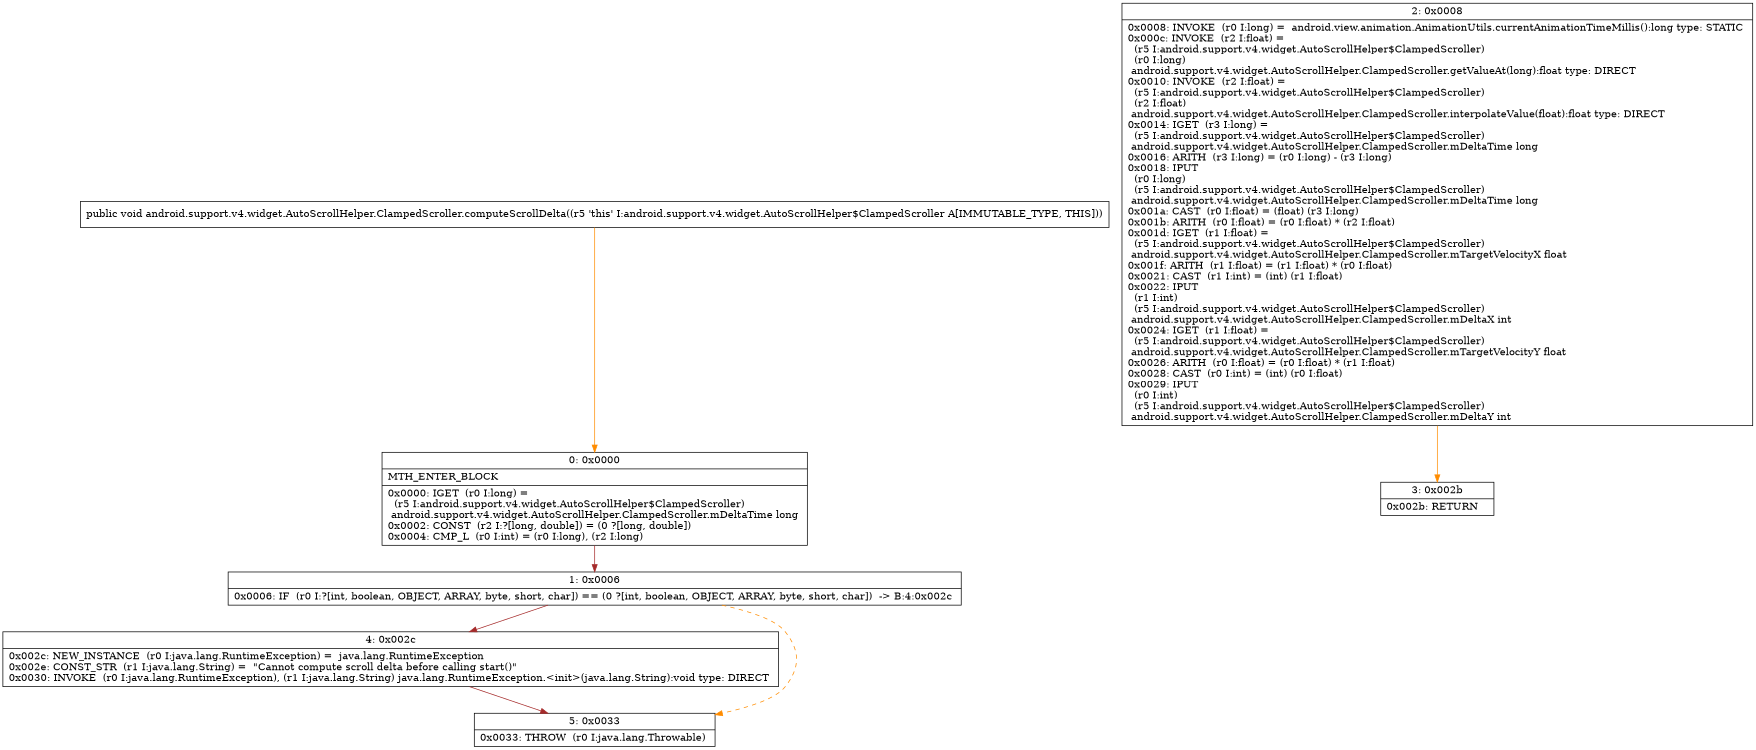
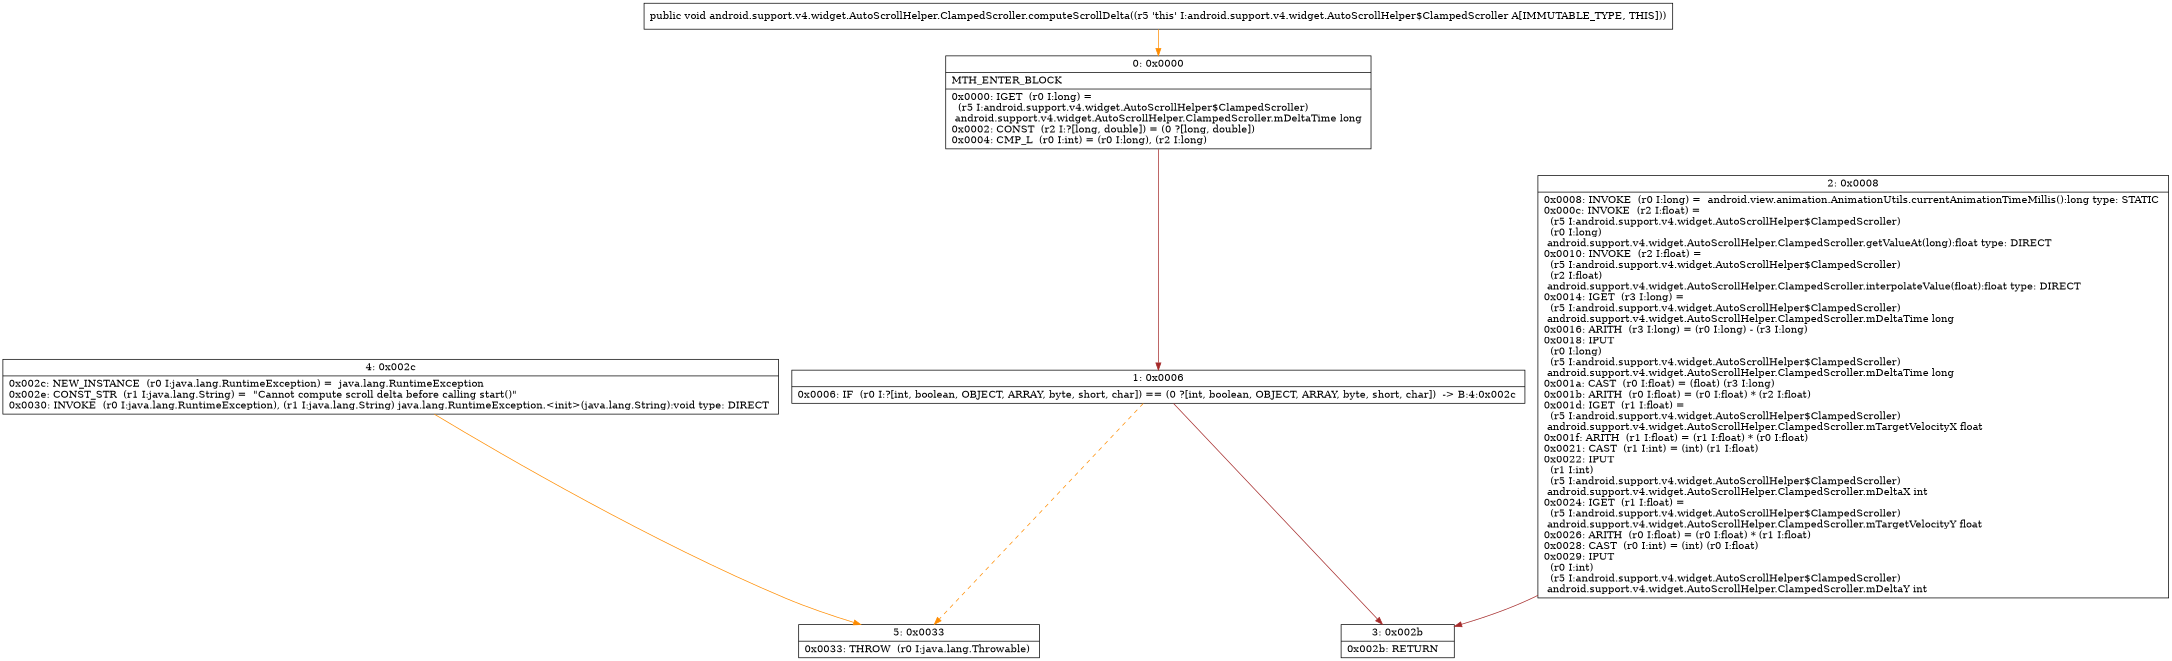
edge "2: 0x0008" -> "3: 0x002b": color darkorange -> brown
edge "1: 0x0006" -> "4: 0x002c": now "1: 0x0006" -> "3: 0x002b"
edge "4: 0x002c" -> "5: 0x0033": color brown -> darkorange
